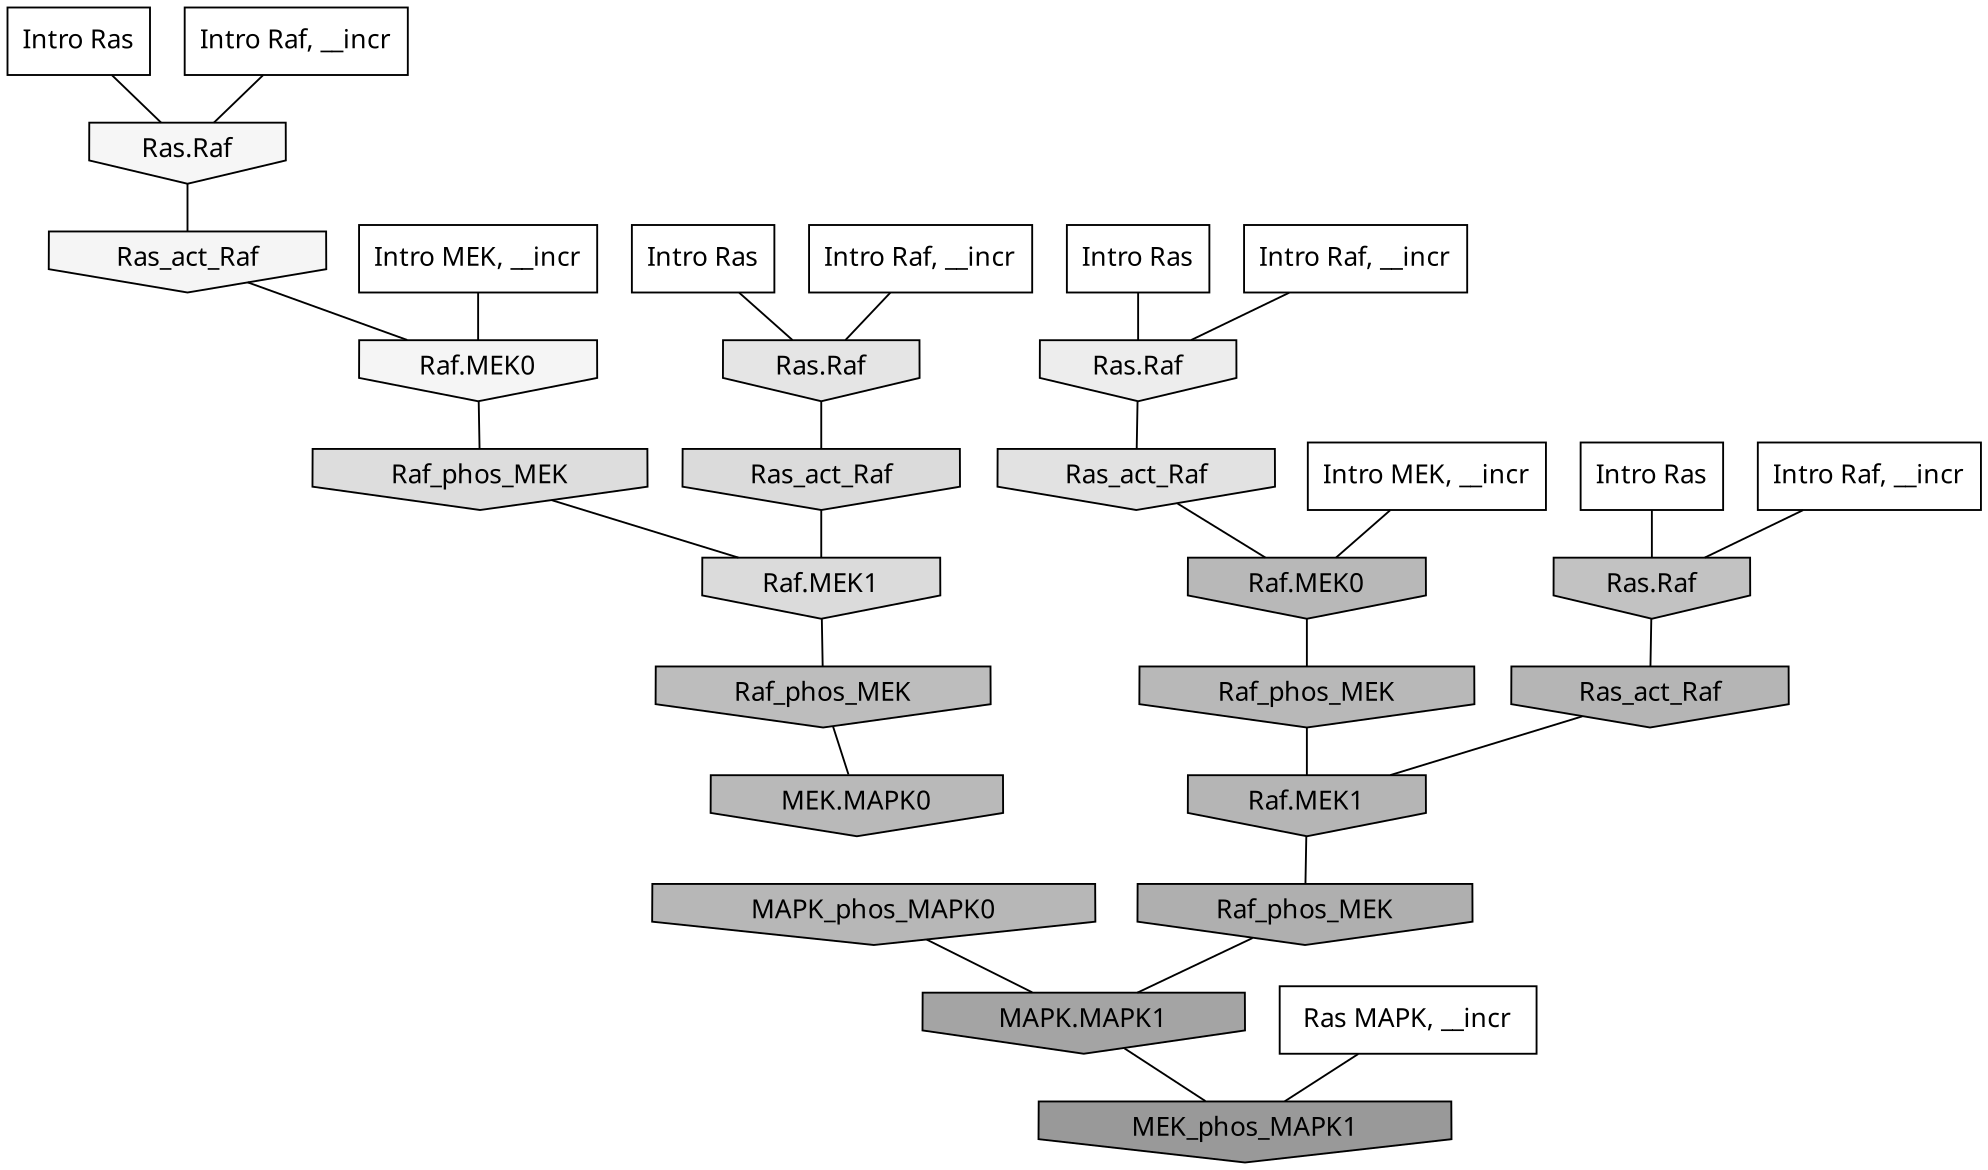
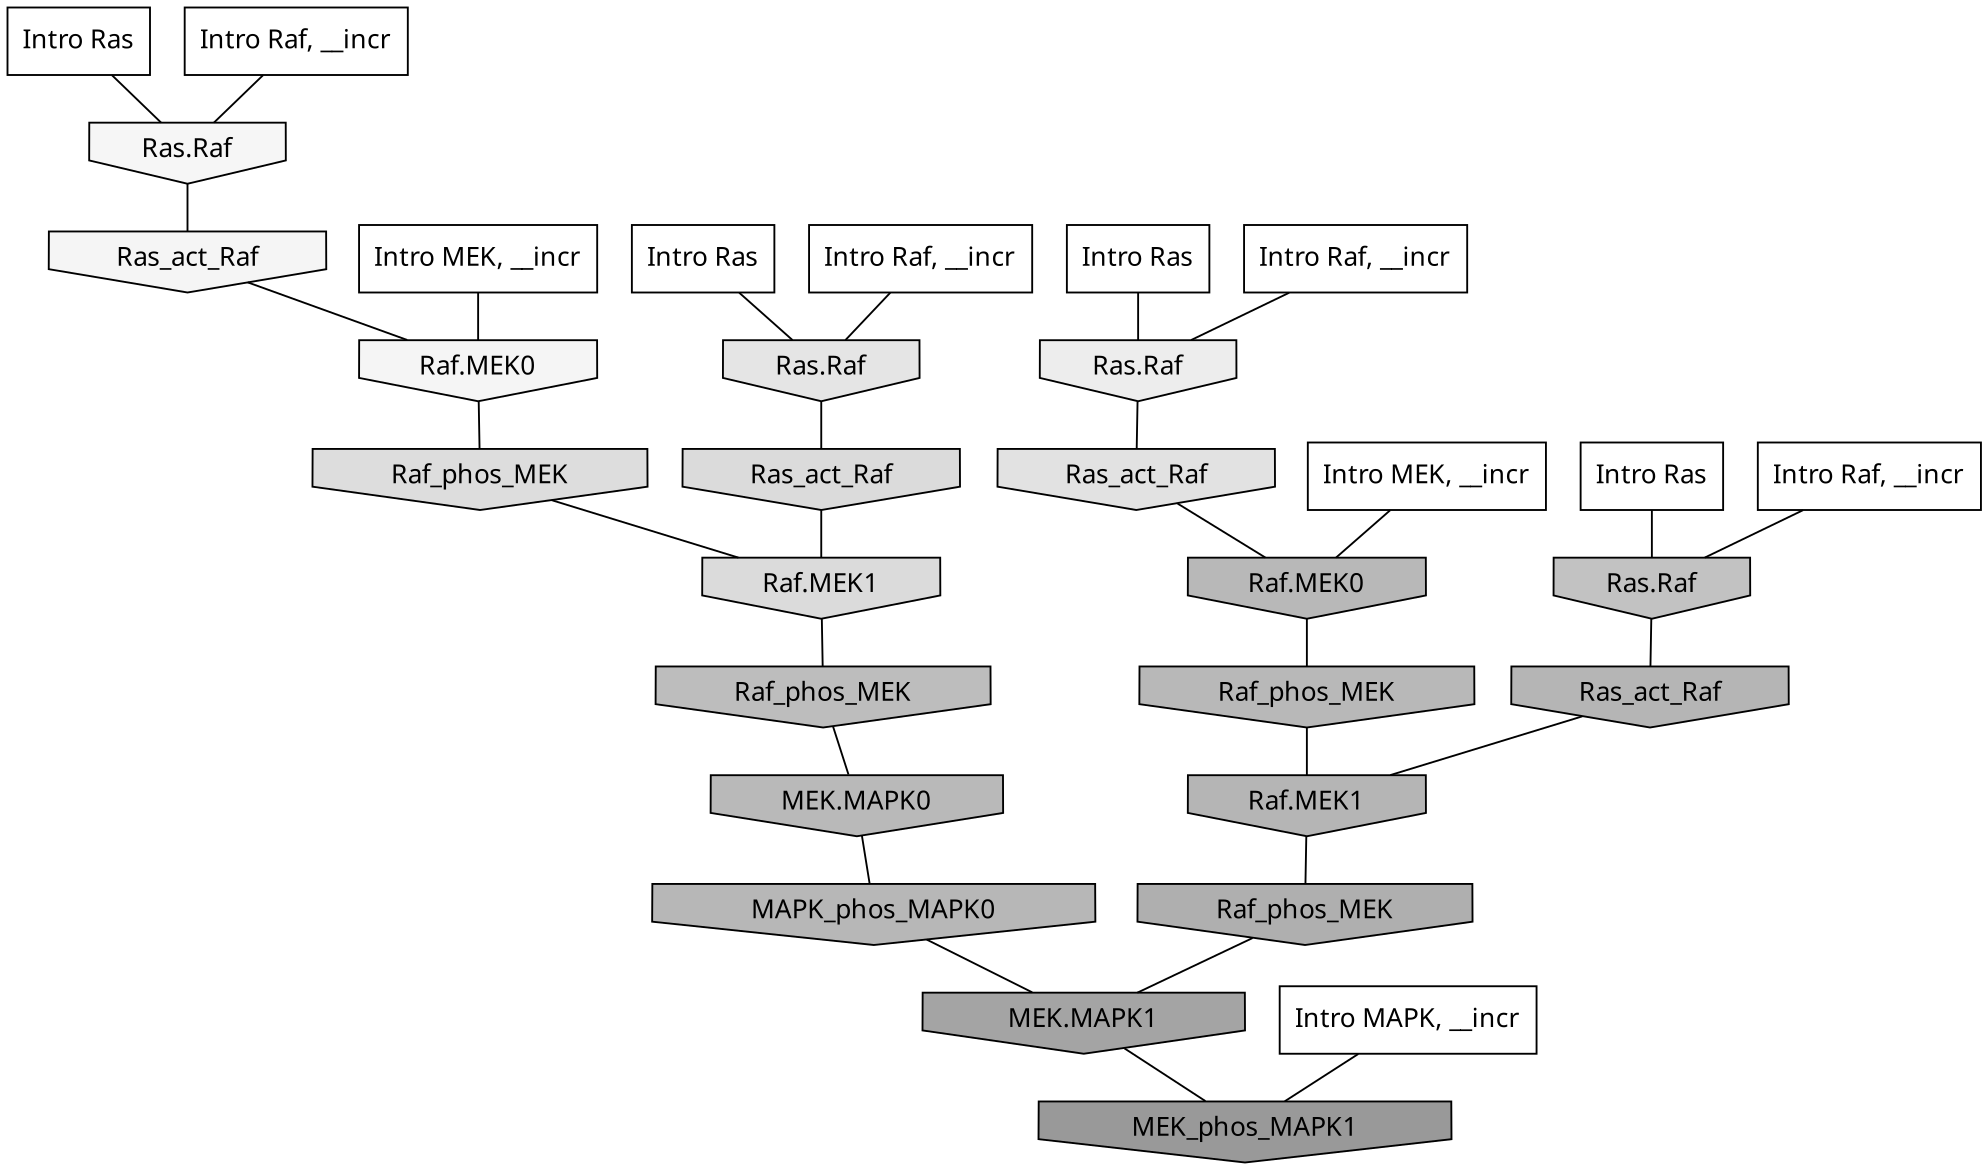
edge "MEK.MAPK0" -- "MAPK_phos_MAPK0": added
node "MAPK.MAPK1": label "MAPK.MAPK1" -> "MEK.MAPK1"
node "Ras MAPK, __incr": label "Ras MAPK, __incr" -> "Intro MAPK, __incr"
